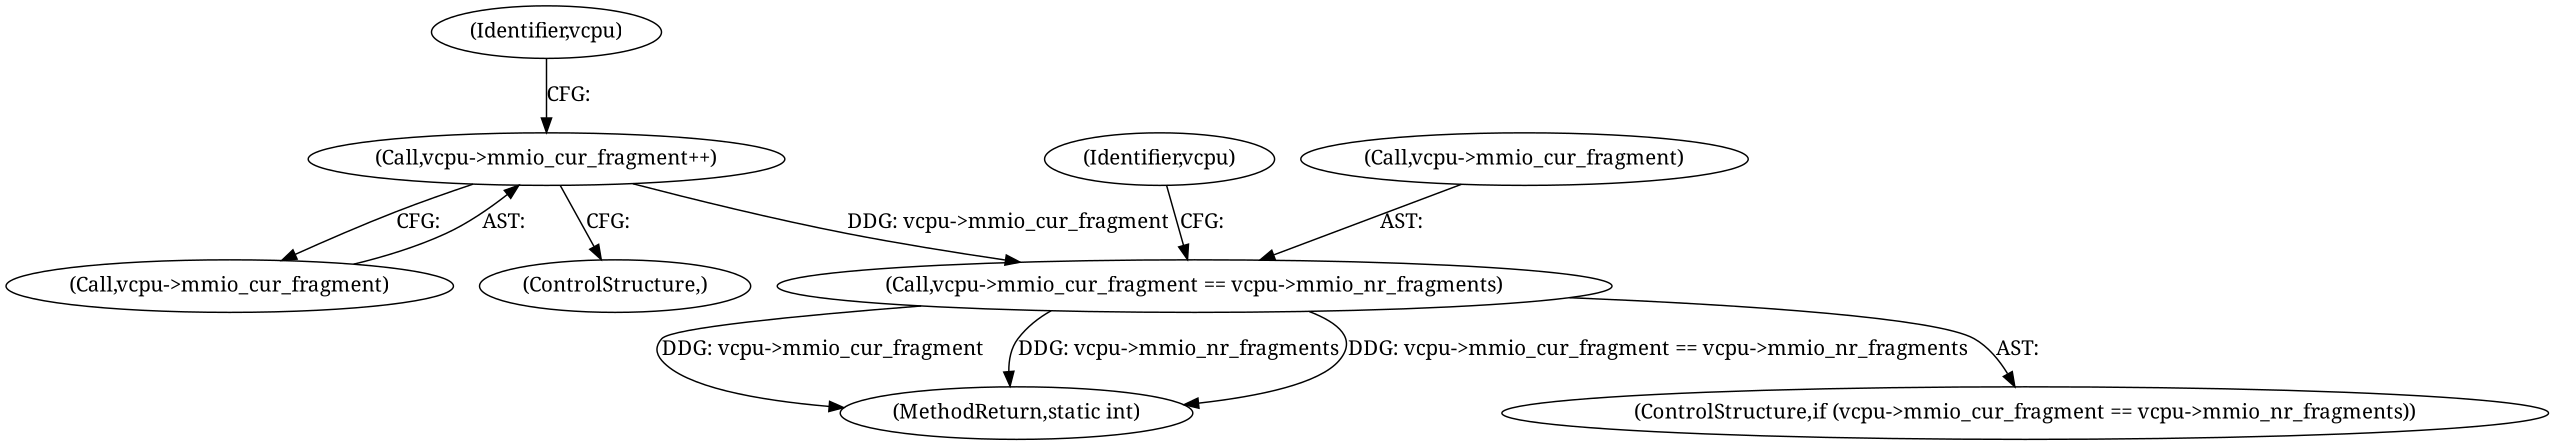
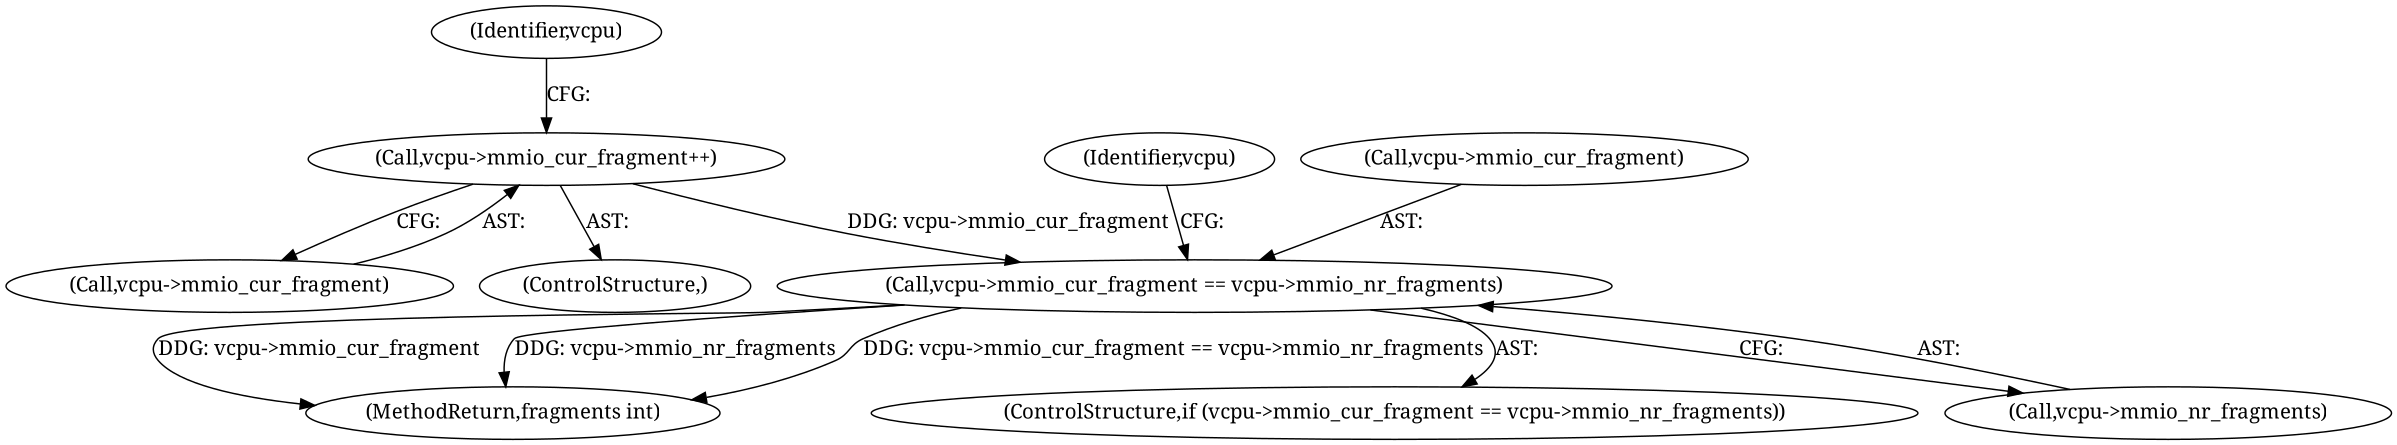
edge "(Call,vcpu->mmio_cur_fragment++)" -> "(ControlStructure,)": label "CFG: " -> "AST: "
node "(MethodReturn,static int)": label "(MethodReturn,static int)" -> "(MethodReturn,fragments int)"
node "(Call,vcpu->mmio_nr_fragments)": added
